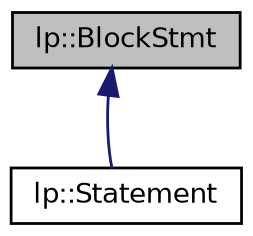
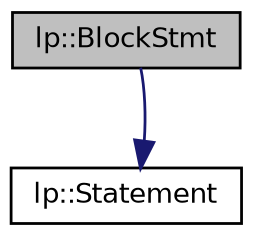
edge "lp::Statement" -> "lp::BlockStmt": reversed
